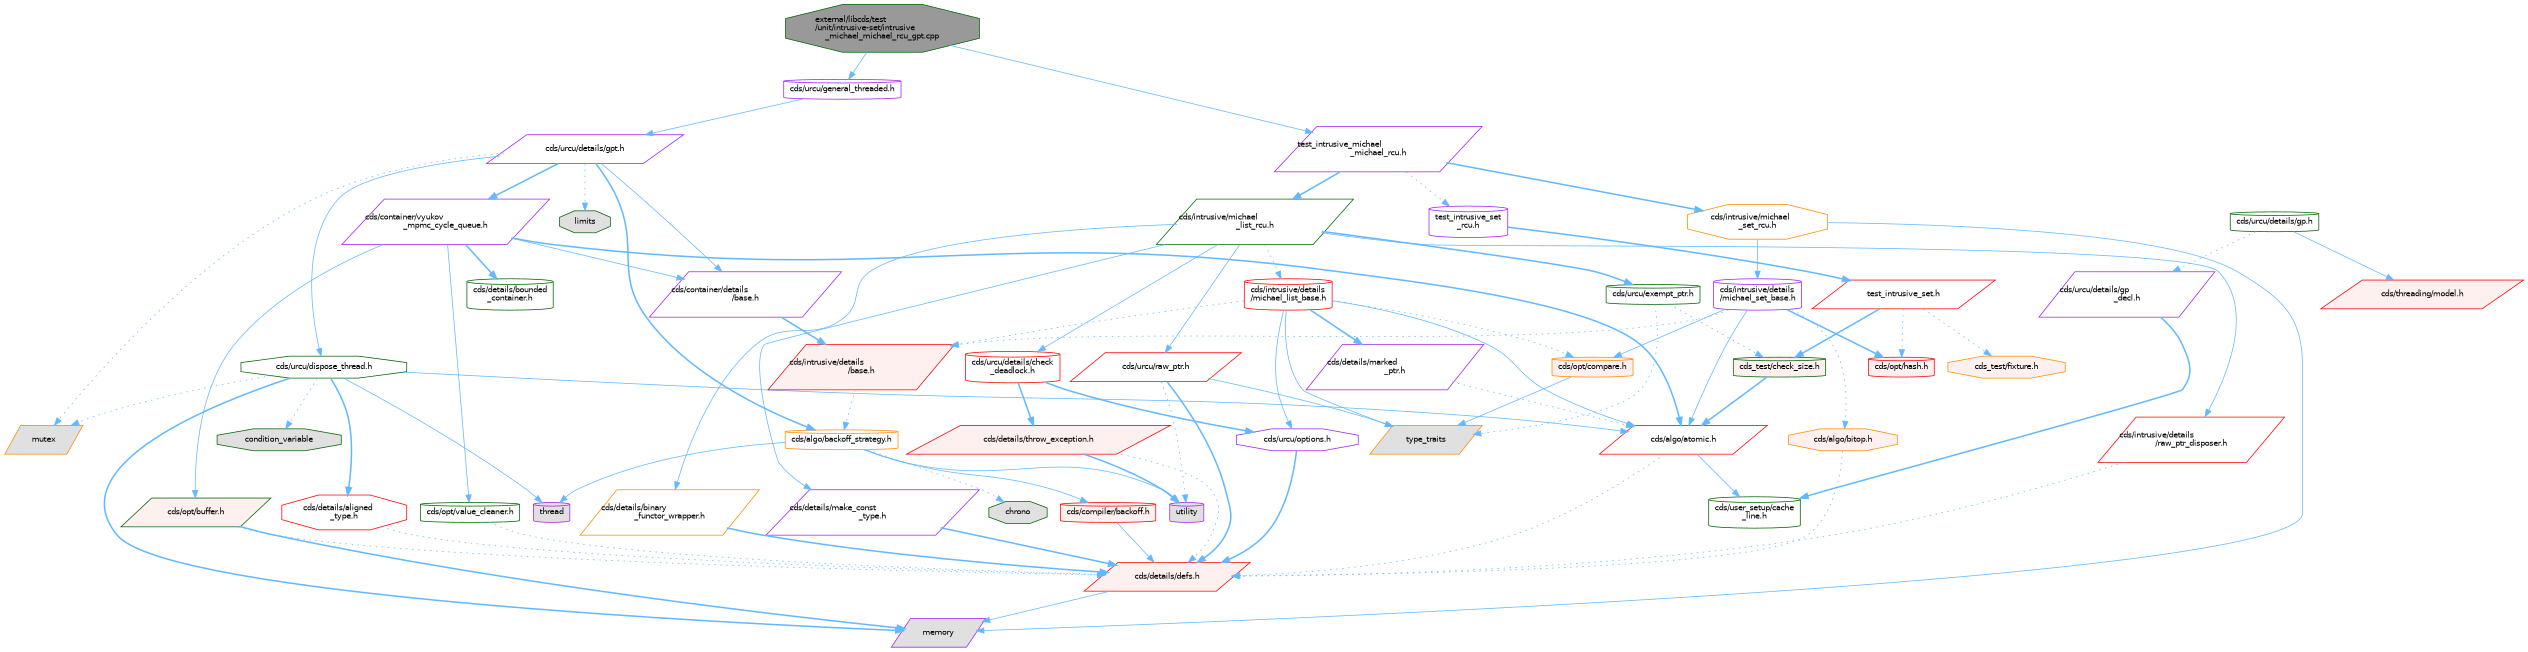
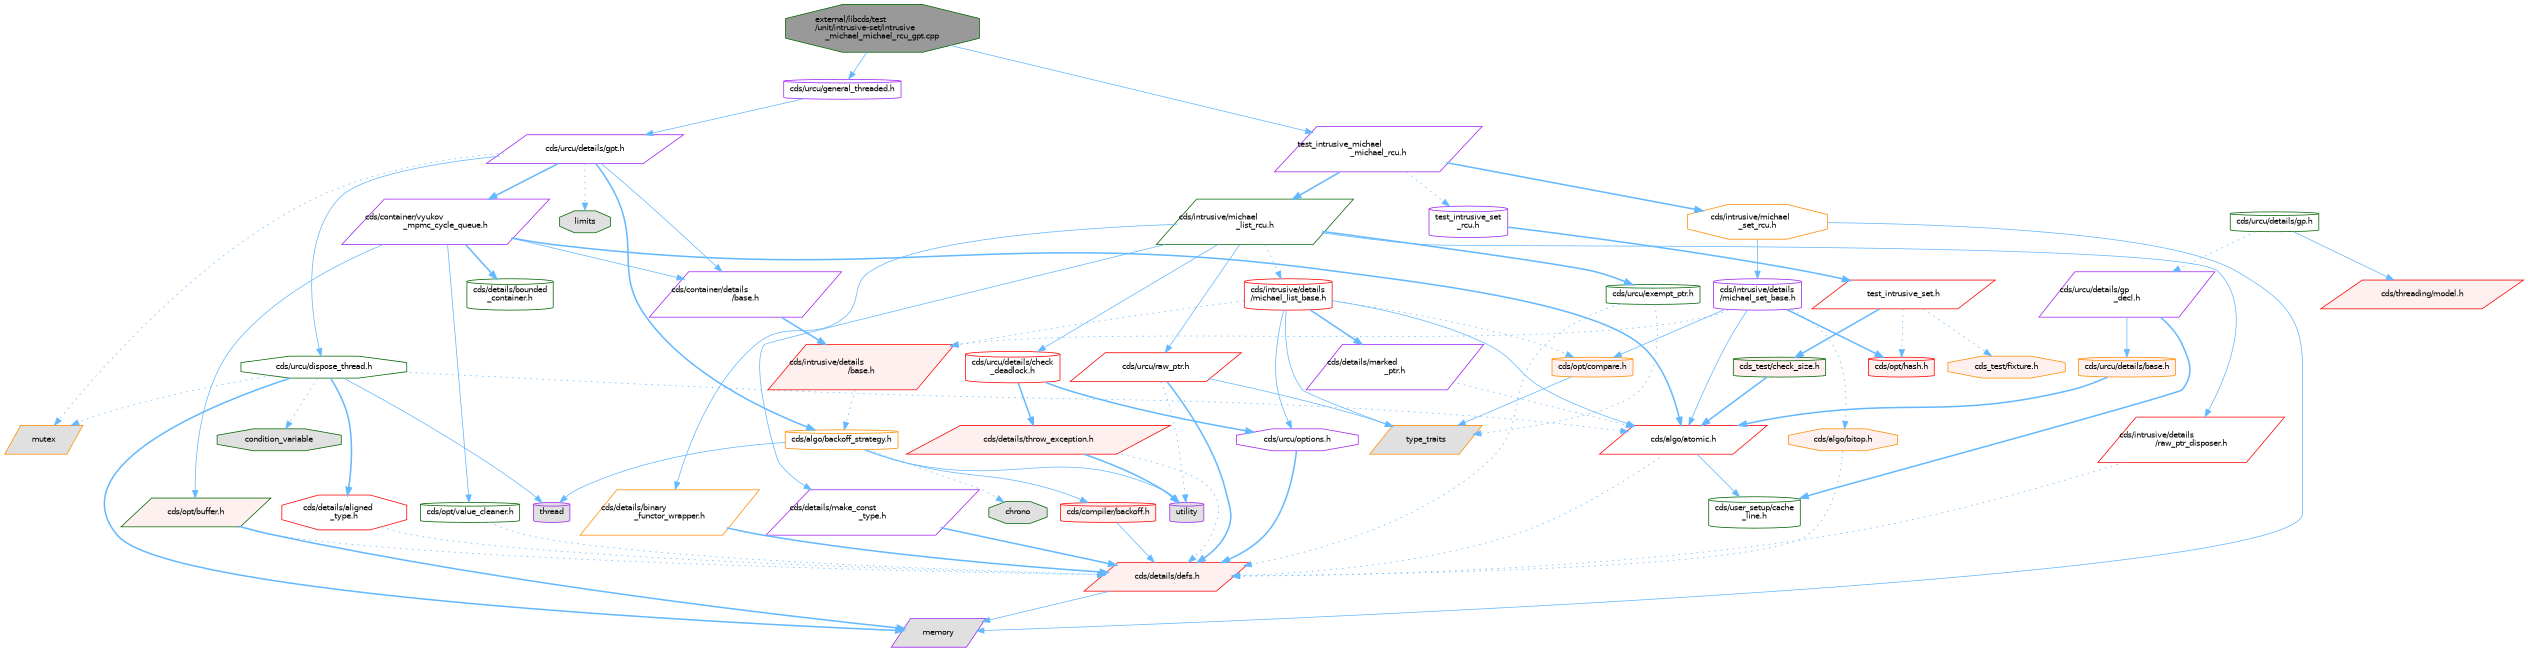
edge "cds/urcu/exempt_ptr.h" -> "cds_test/check_size.h": now "cds/urcu/exempt_ptr.h" -> "cds/details/defs.h"
node "cds/urcu/details/base.h": added
edge "cds/urcu/dispose_thread.h" -> "cds/algo/atomic.h": style solid -> dotted
